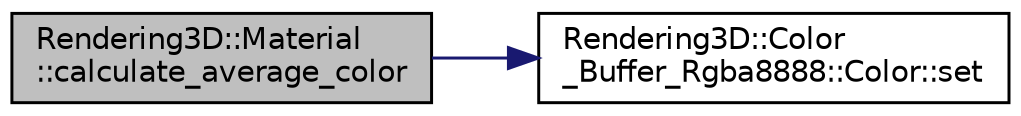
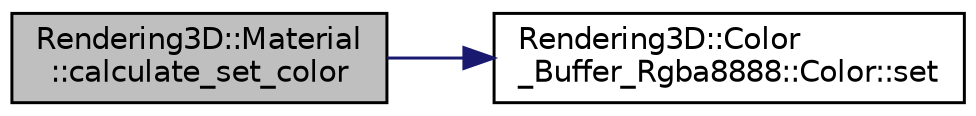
node "Rendering3D::Material ::calculate_average_color": label "Rendering3D::Material ::calculate_average_color" -> "Rendering3D::Material ::calculate_set_color"
